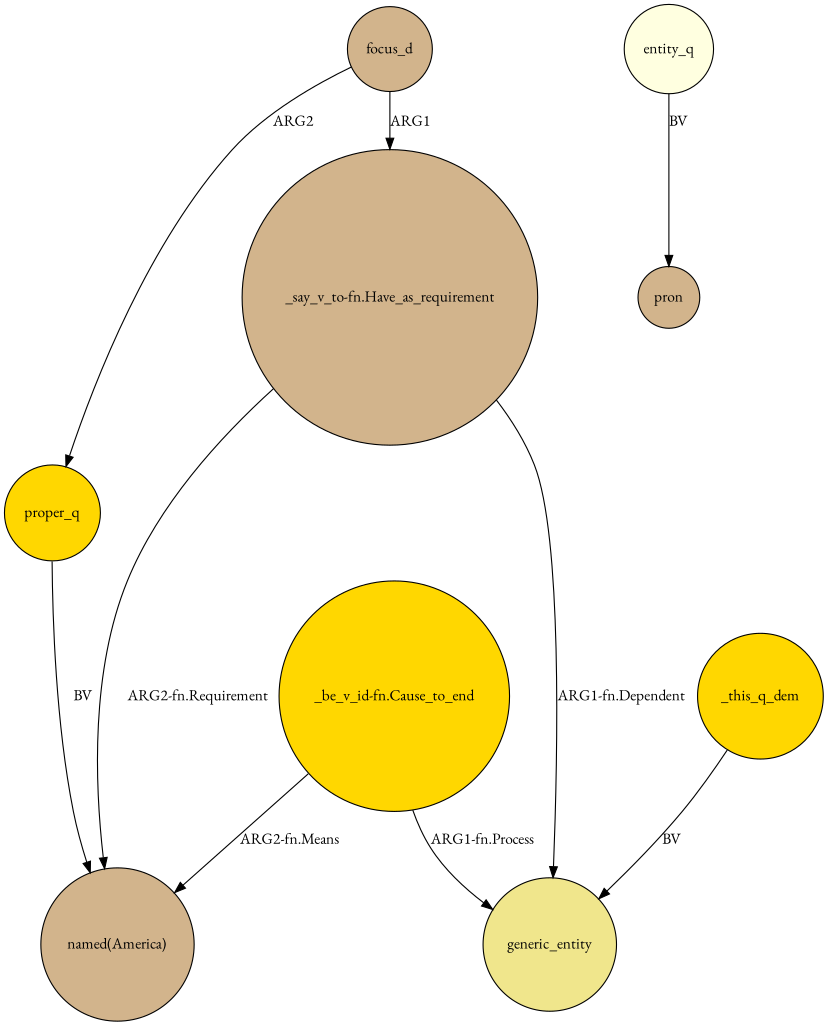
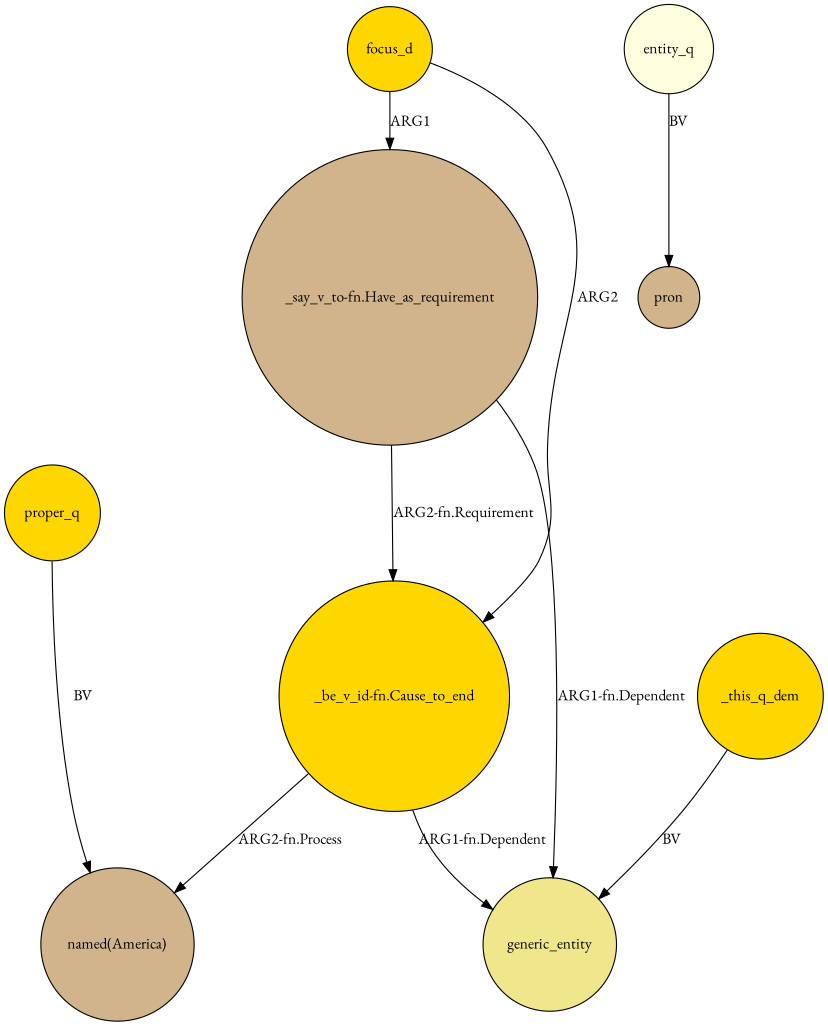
node "focus_d": fillcolor tan -> gold
edge "focus_d" -> "proper_q": now "focus_d" -> "_be_v_id-fn.Cause_to_end"
edge "_say_v_to-fn.Have_as_requirement" -> "named(America)": now "_say_v_to-fn.Have_as_requirement" -> "_be_v_id-fn.Cause_to_end"
edge "_be_v_id-fn.Cause_to_end" -> "named(America)": label "ARG2-fn.Means" -> "ARG2-fn.Process"
edge "_be_v_id-fn.Cause_to_end" -> "generic_entity": label "ARG1-fn.Process" -> "ARG1-fn.Dependent"
